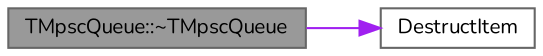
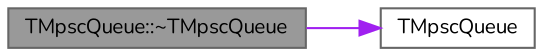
node "DestructItem": label "DestructItem" -> "TMpscQueue"
